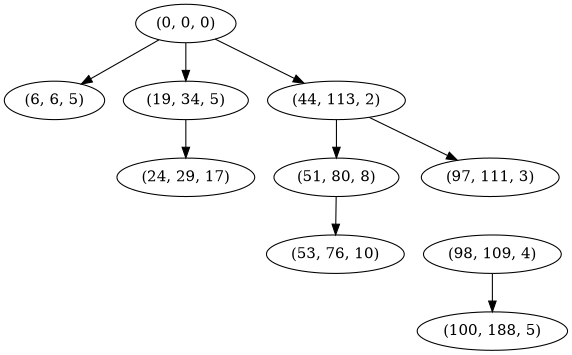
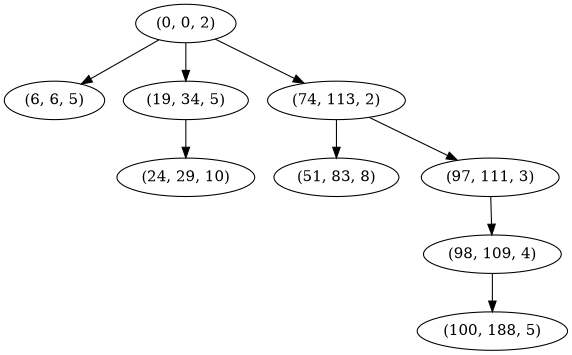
node "(0, 0, 0)": label "(0, 0, 0)" -> "(0, 0, 2)"
node "(44, 113, 2)": label "(44, 113, 2)" -> "(74, 113, 2)"
node "(24, 29, 17)": label "(24, 29, 17)" -> "(24, 29, 10)"
node "(51, 80, 8)": label "(51, 80, 8)" -> "(51, 83, 8)"
edge "(97, 111, 3)" -> "(98, 109, 4)": added
node "(53, 76, 10)": removed
